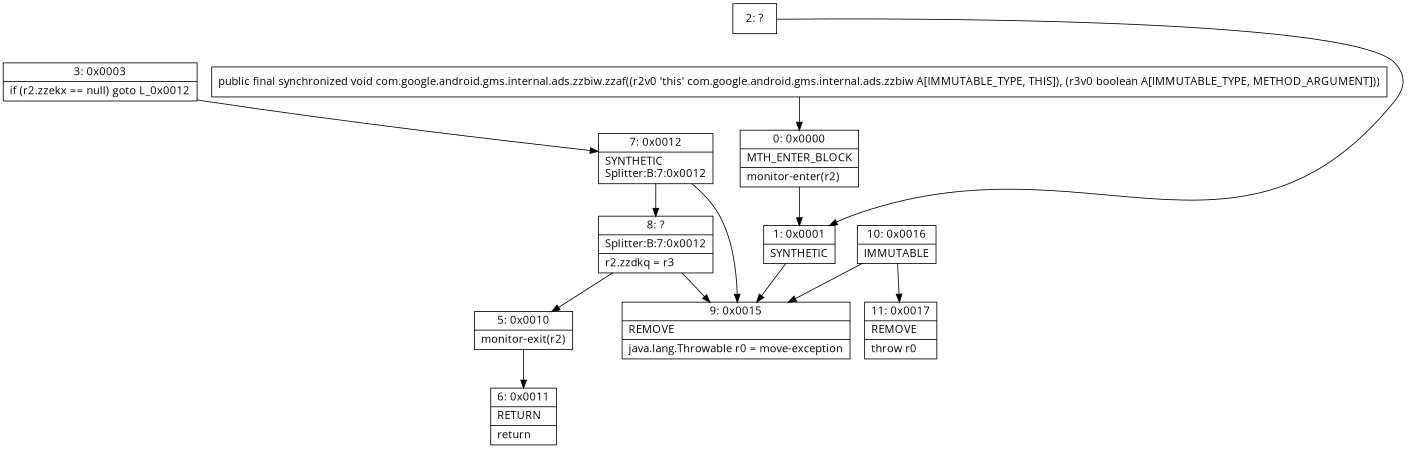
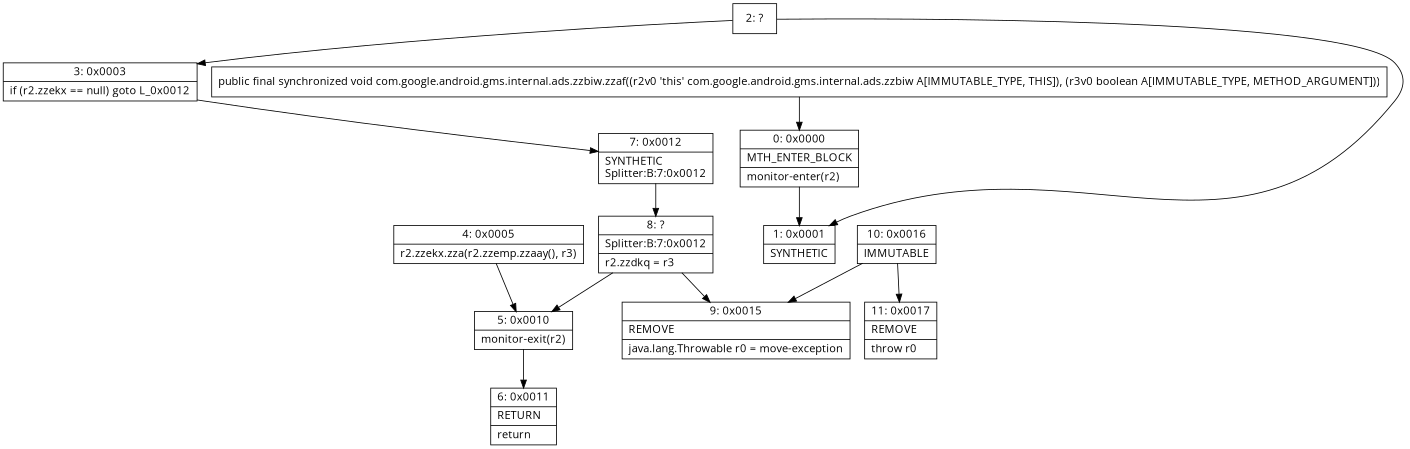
edge "2: ?" -> "3: 0x0003": added
edge "7: 0x0012" -> "9: 0x0015": removed
node "4: 0x0005": added
edge "1: 0x0001" -> "9: 0x0015": removed
